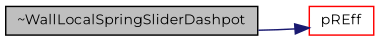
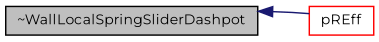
edge "~WallLocalSpringSliderDashpot" -> "pREff": reversed
